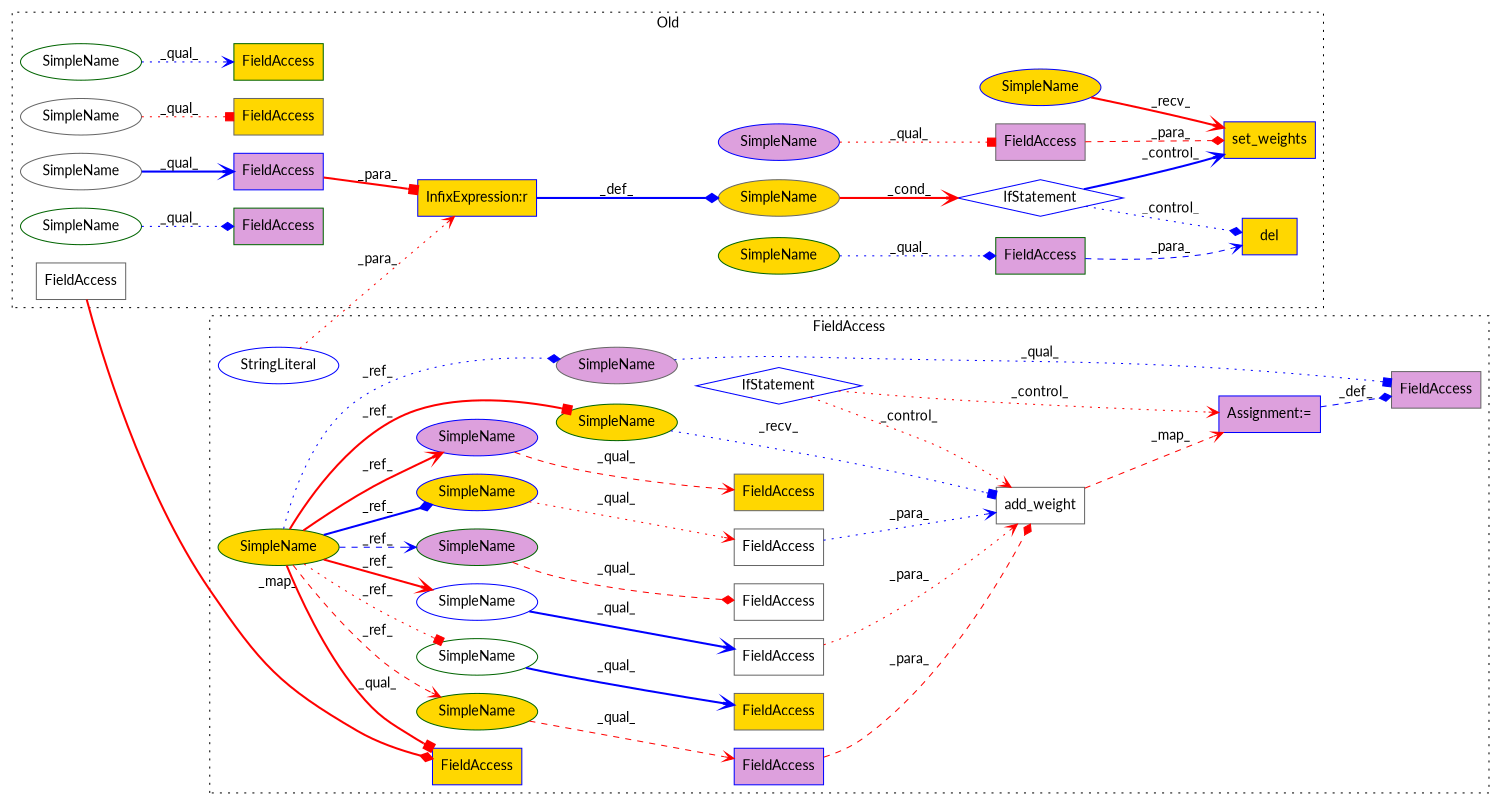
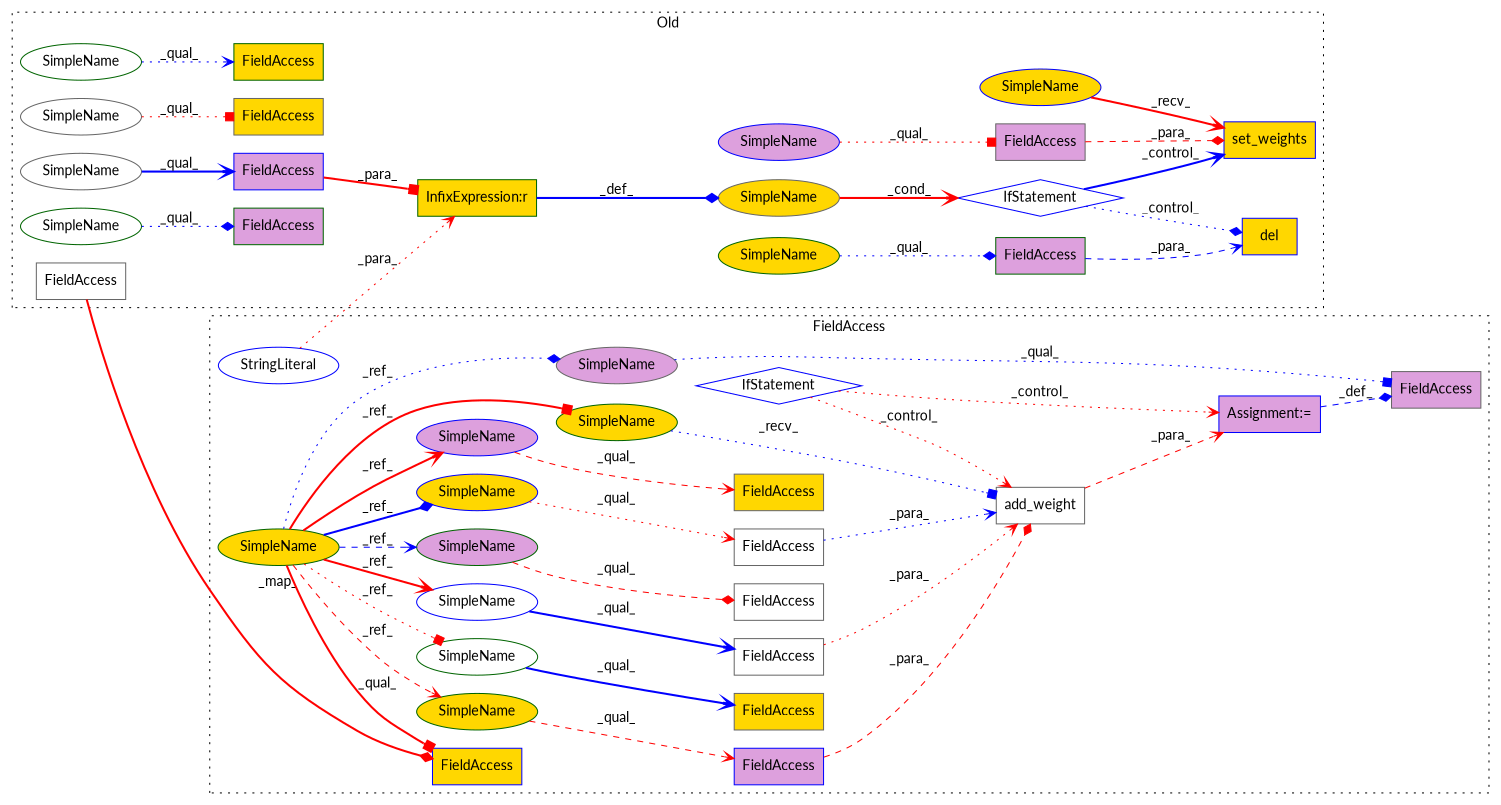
node "InfixExpression:r": color blue -> darkgreen
edge "add_weight" -> "Assignment:=": label "_map_" -> "_para_"
